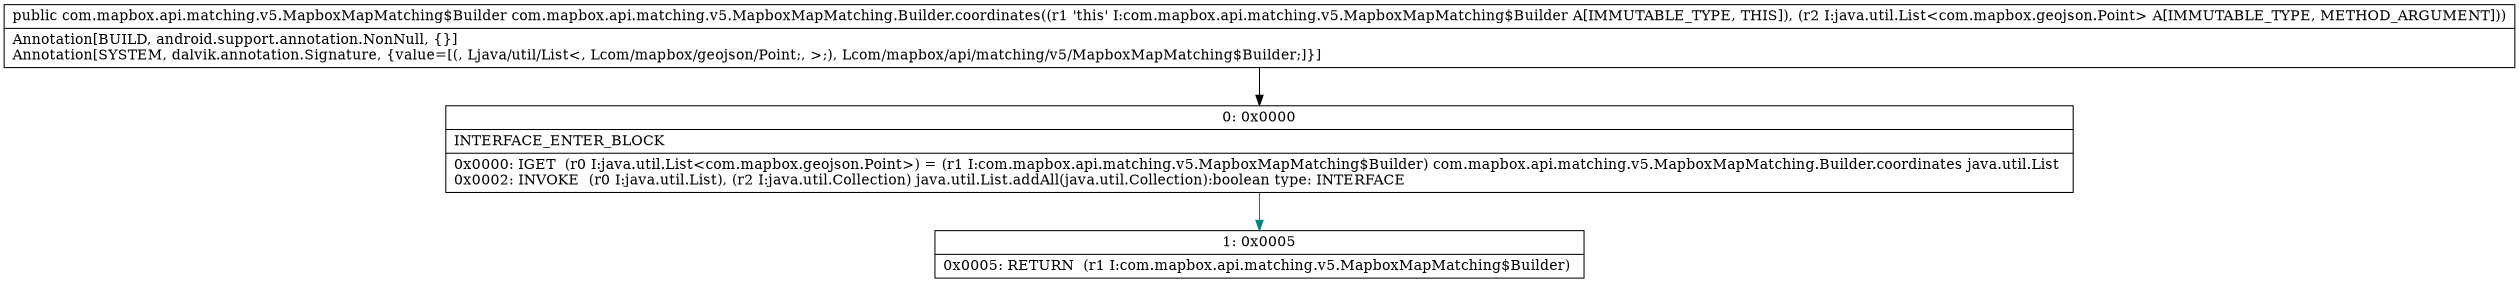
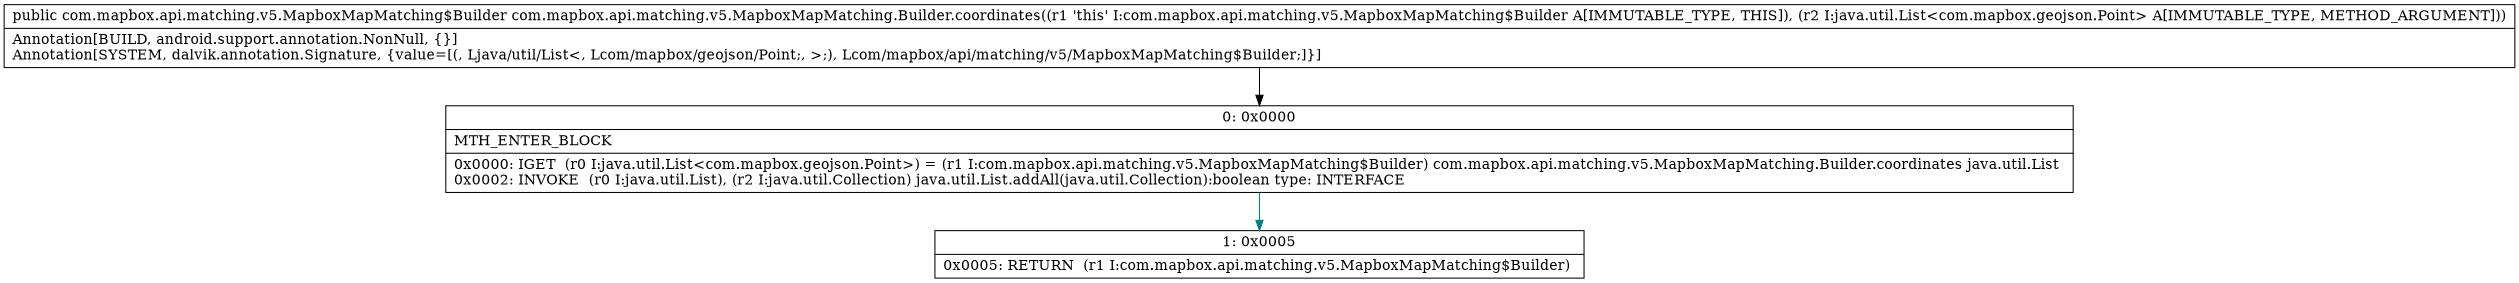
node "0: 0x0000": text "INTERFACE_ENTER_BLOCK" -> "MTH_ENTER_BLOCK"
